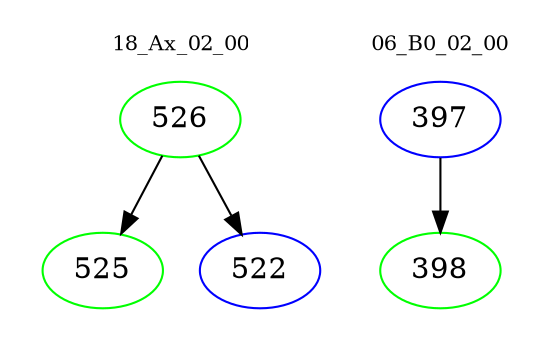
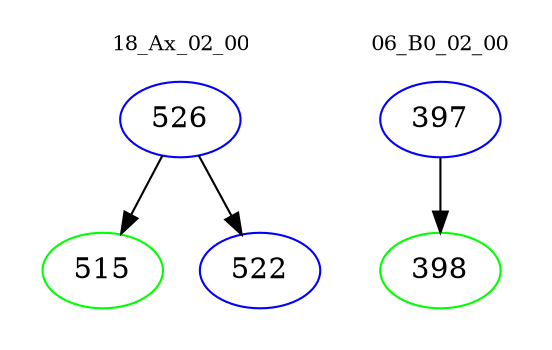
node "526": color green -> blue
node "525": label "525" -> "515"
